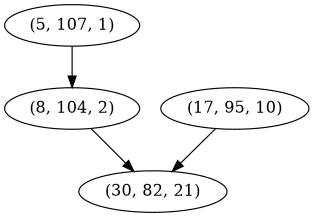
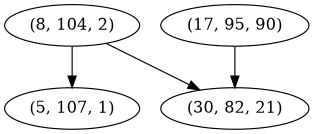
edge "(5, 107, 1)" -> "(8, 104, 2)": reversed
node "(17, 95, 10)": label "(17, 95, 10)" -> "(17, 95, 90)"
